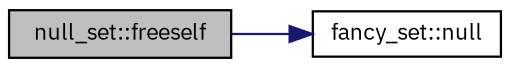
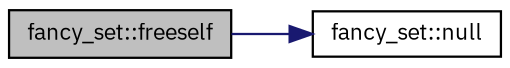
node "null_set::freeself": label "null_set::freeself" -> "fancy_set::freeself"
